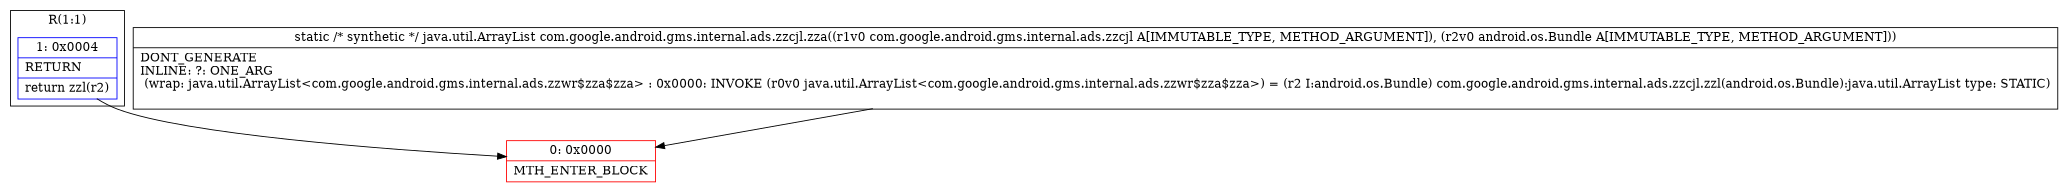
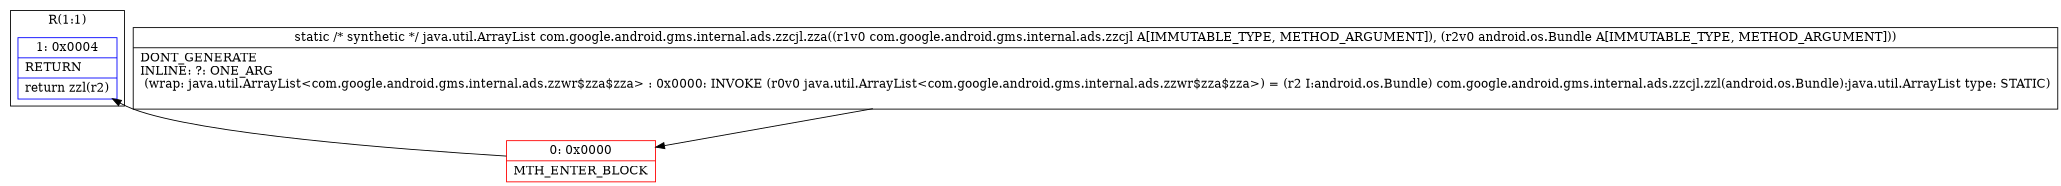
edge "1: 0x0004" -> "0: 0x0000": reversed
